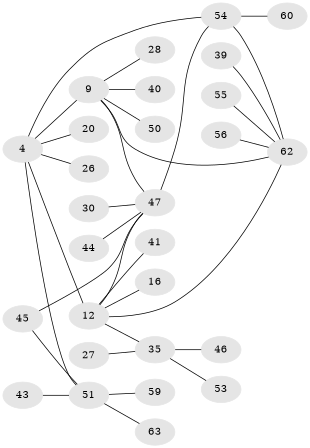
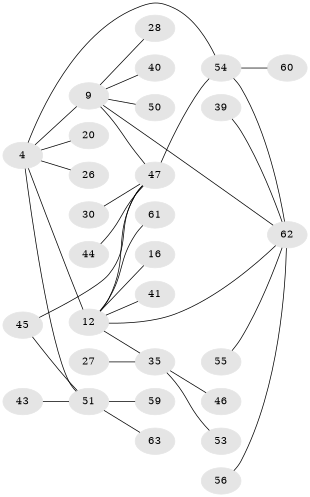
node "61": added
